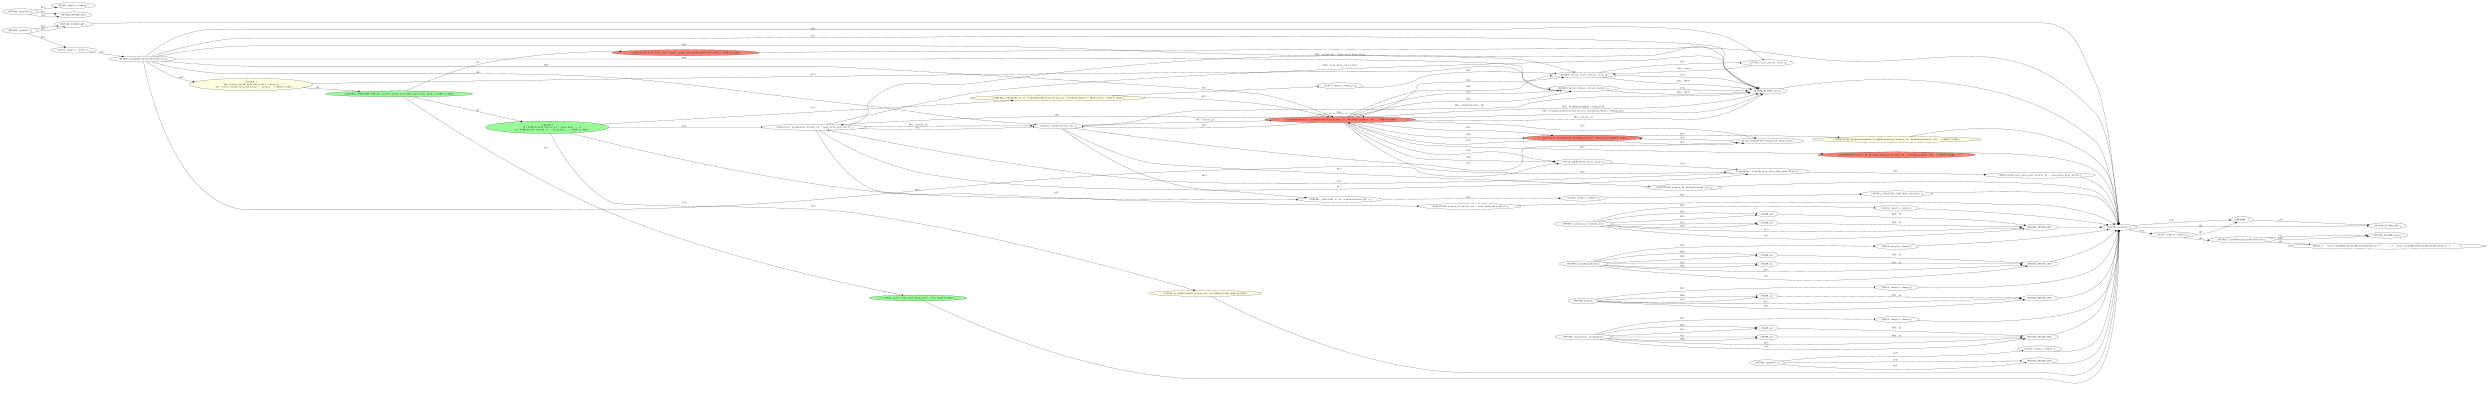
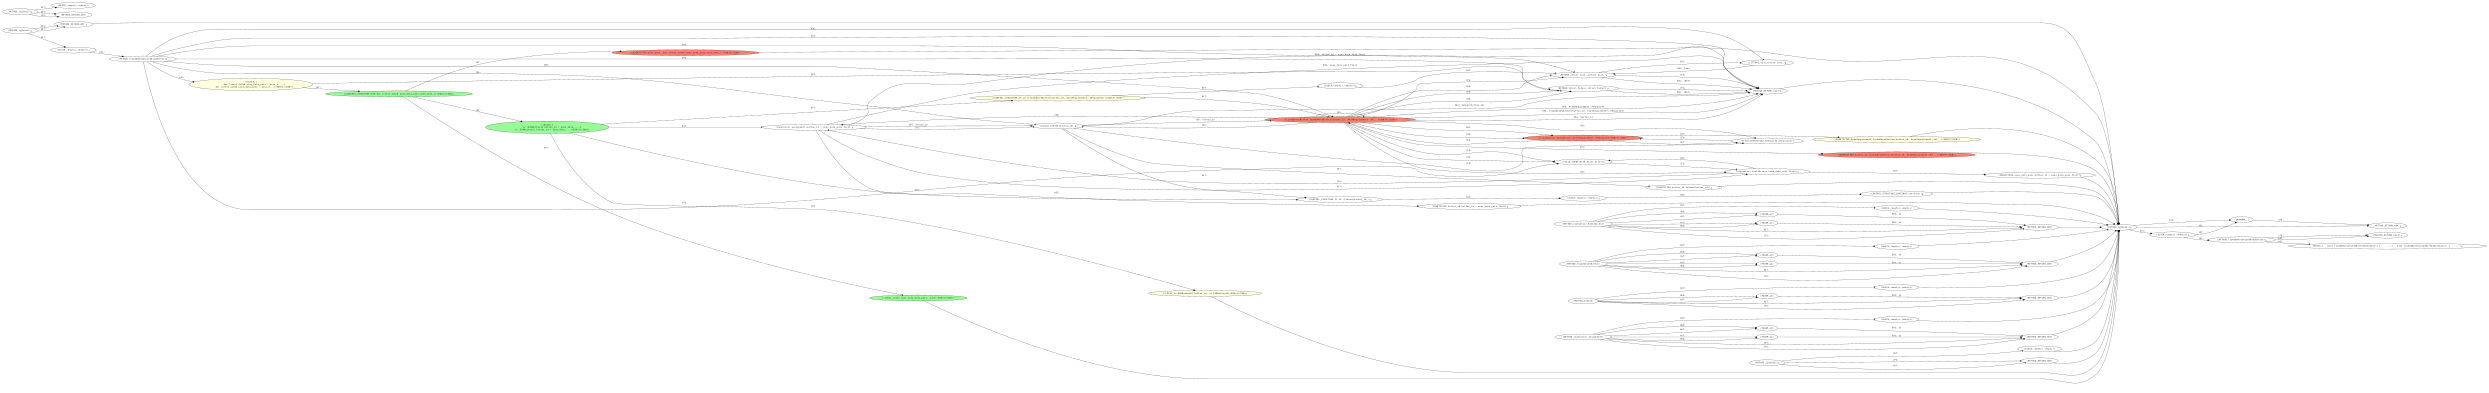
edge "(<operator>.fieldAccess,axes_data_pair.first)" -> "(FIELD_IDENTIFIER,first,first)": added, label "AST:"
